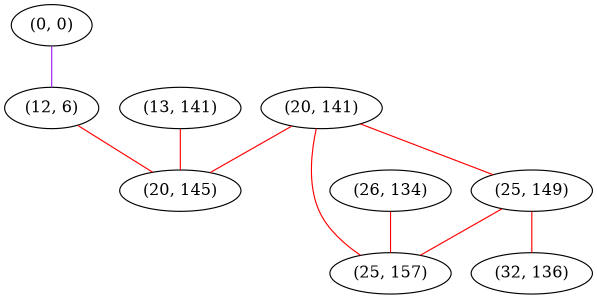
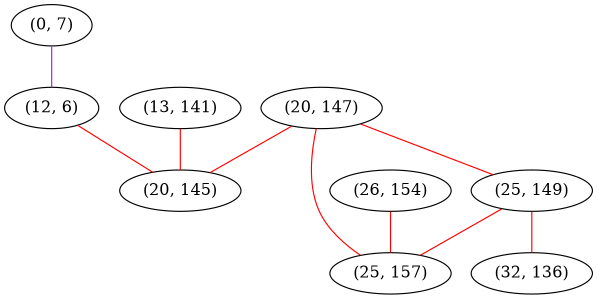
node "(0, 0)": label "(0, 0)" -> "(0, 7)"
node "(20, 141)": label "(20, 141)" -> "(20, 147)"
node "(26, 134)": label "(26, 134)" -> "(26, 154)"
